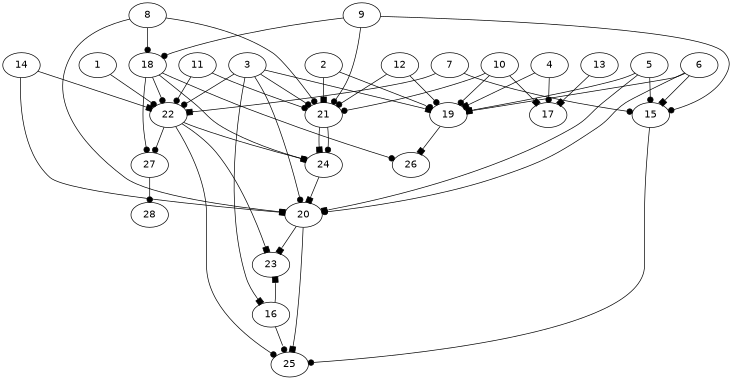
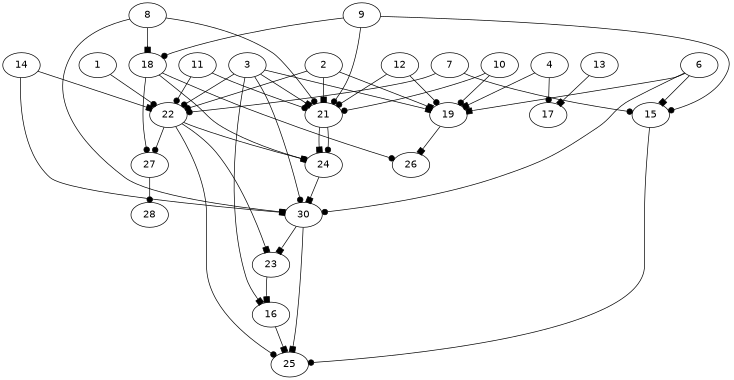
edge "8" -> "18": arrowhead dot -> box
node "5": removed
edge "10" -> "17": removed
edge "18" -> "22": now "2" -> "22"
edge "3" -> "21": arrowhead dot -> box
edge "2" -> "19": arrowhead dot -> box
edge "7" -> "22": arrowhead box -> dot
node "20": label "20" -> "30"
edge "16" -> "23": reversed
edge "16" -> "25": arrowhead dot -> box
